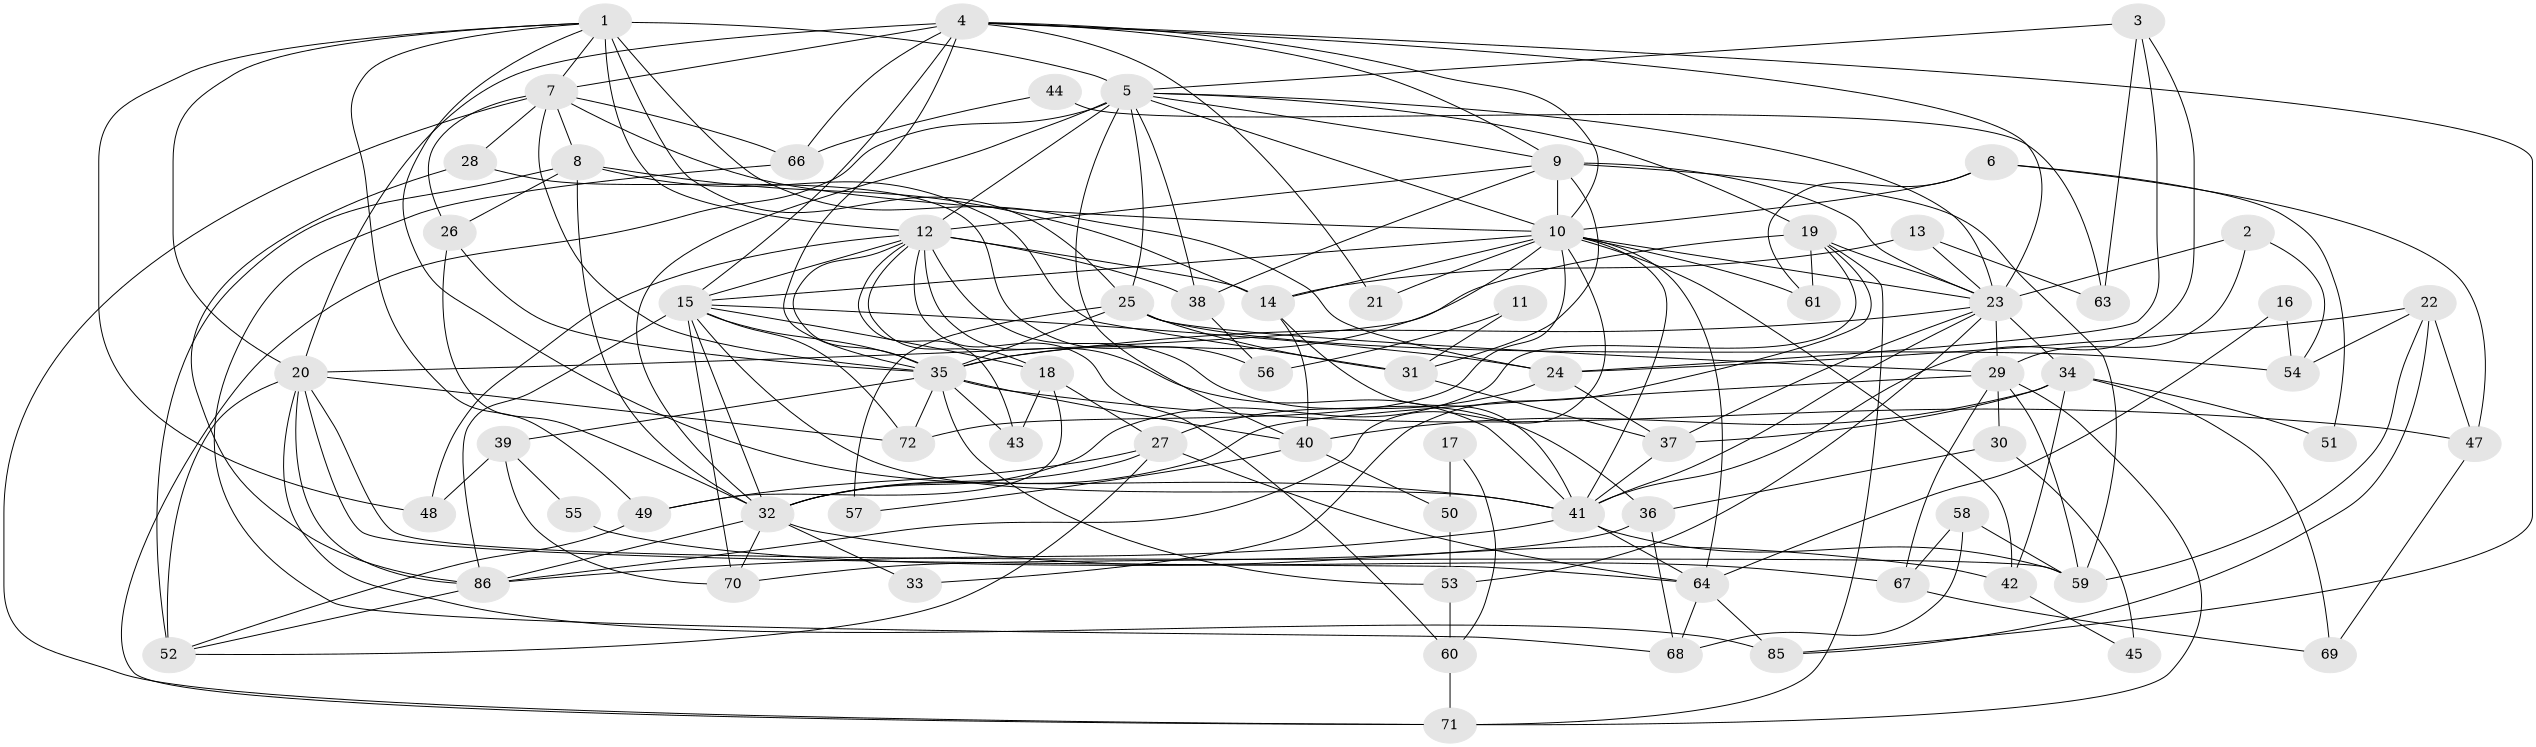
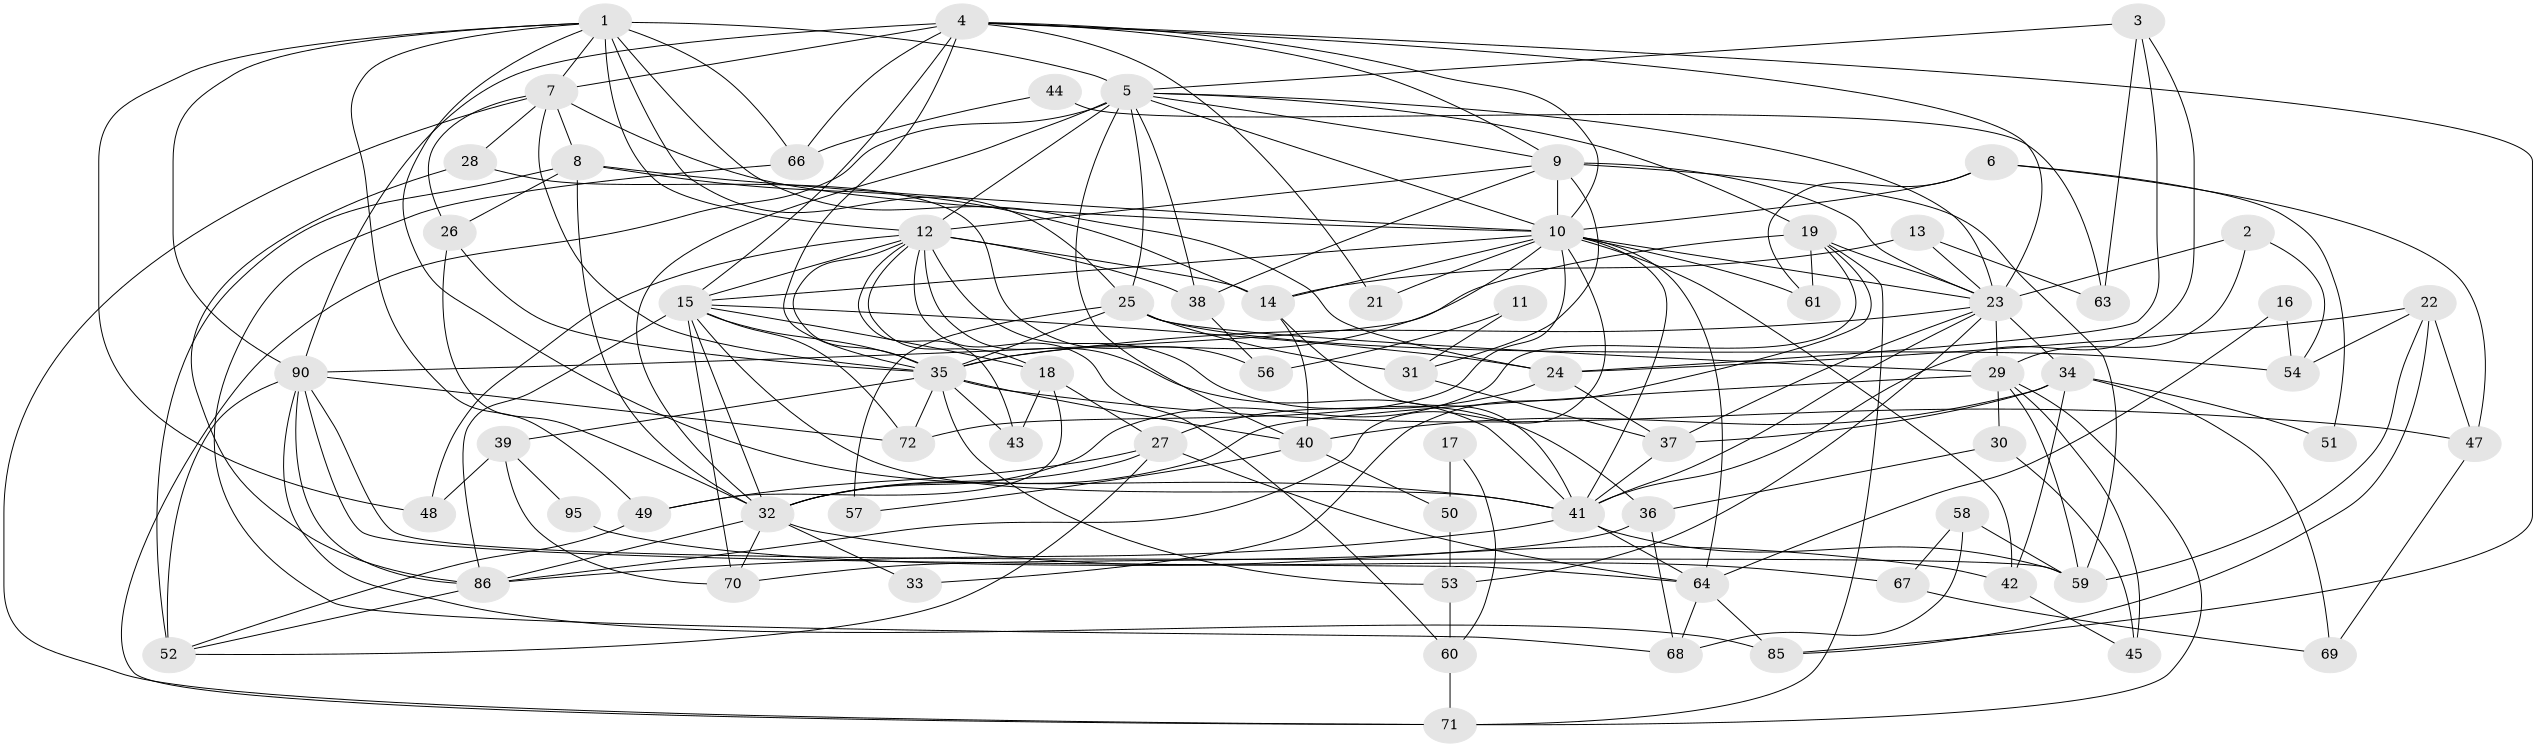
edge "7" -- "66": now "1" -- "66"
edge "8" -- "31": now "8" -- "10"
node "20": label "20" -> "90"
edge "29" -- "67": now "29" -- "45"
node "55": label "55" -> "95"
